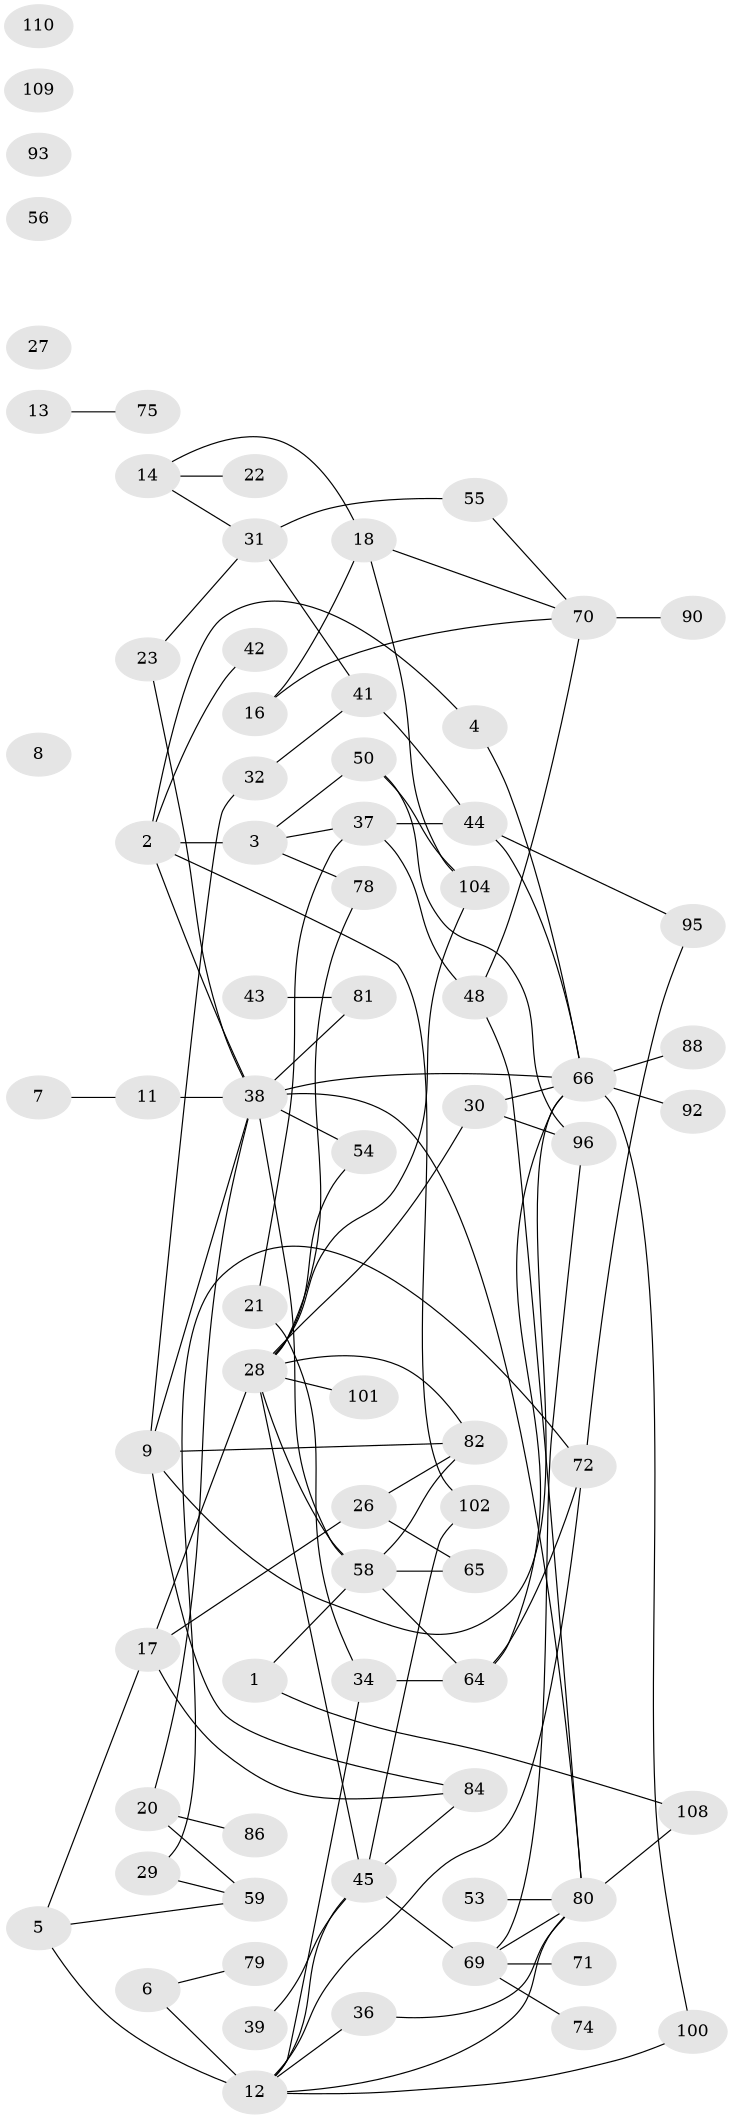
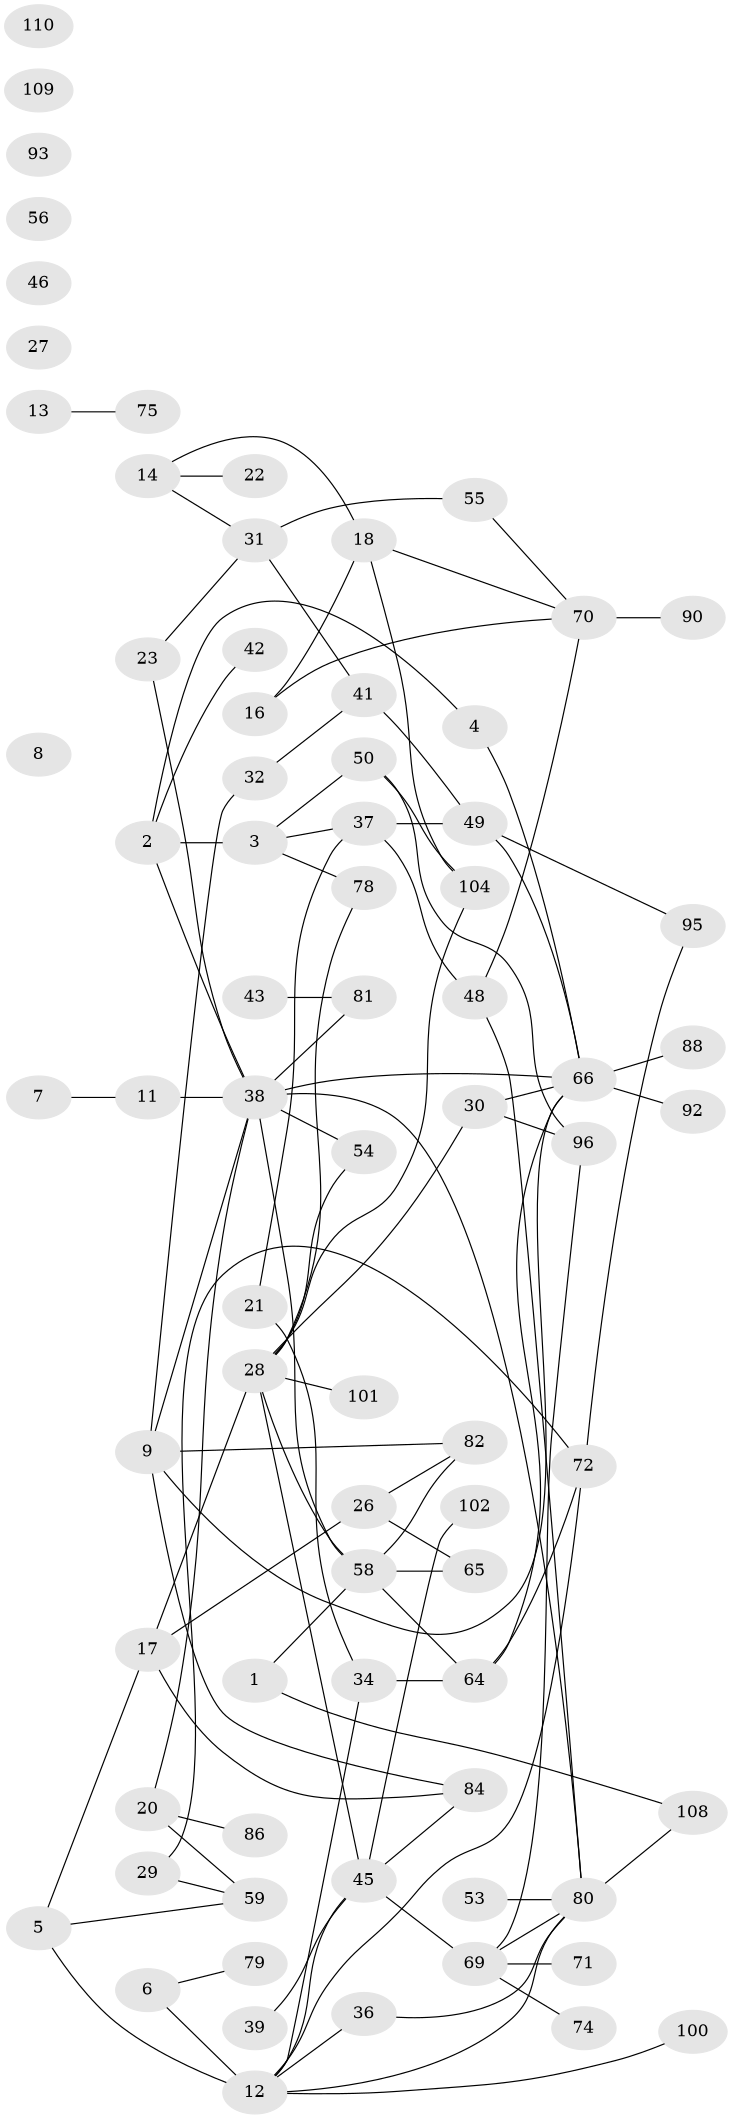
node "46": added
node "44": label "44" -> "49"
edge "2" -- "102": removed
edge "28" -- "82": removed
edge "66" -- "100": removed
